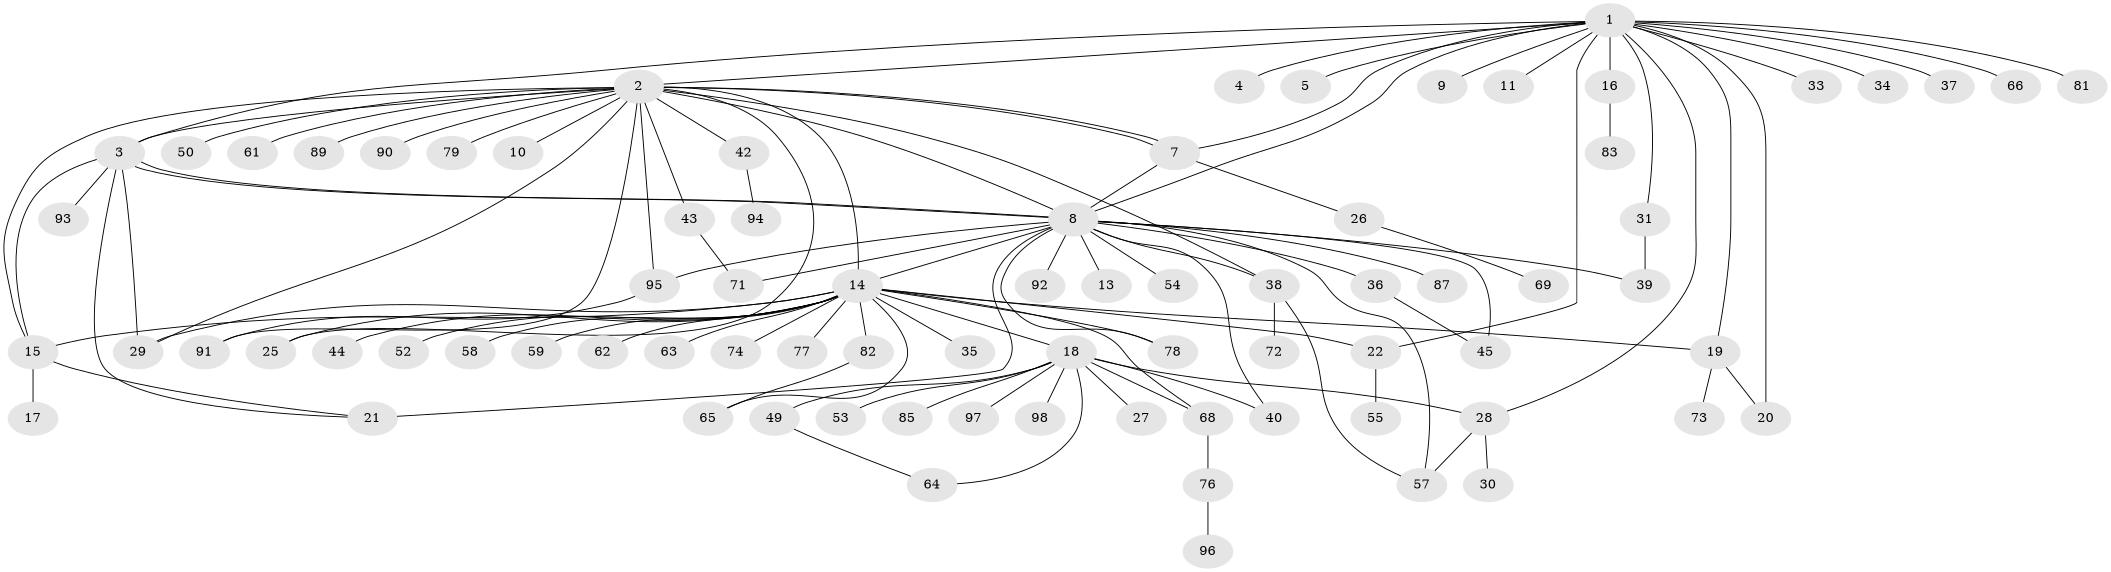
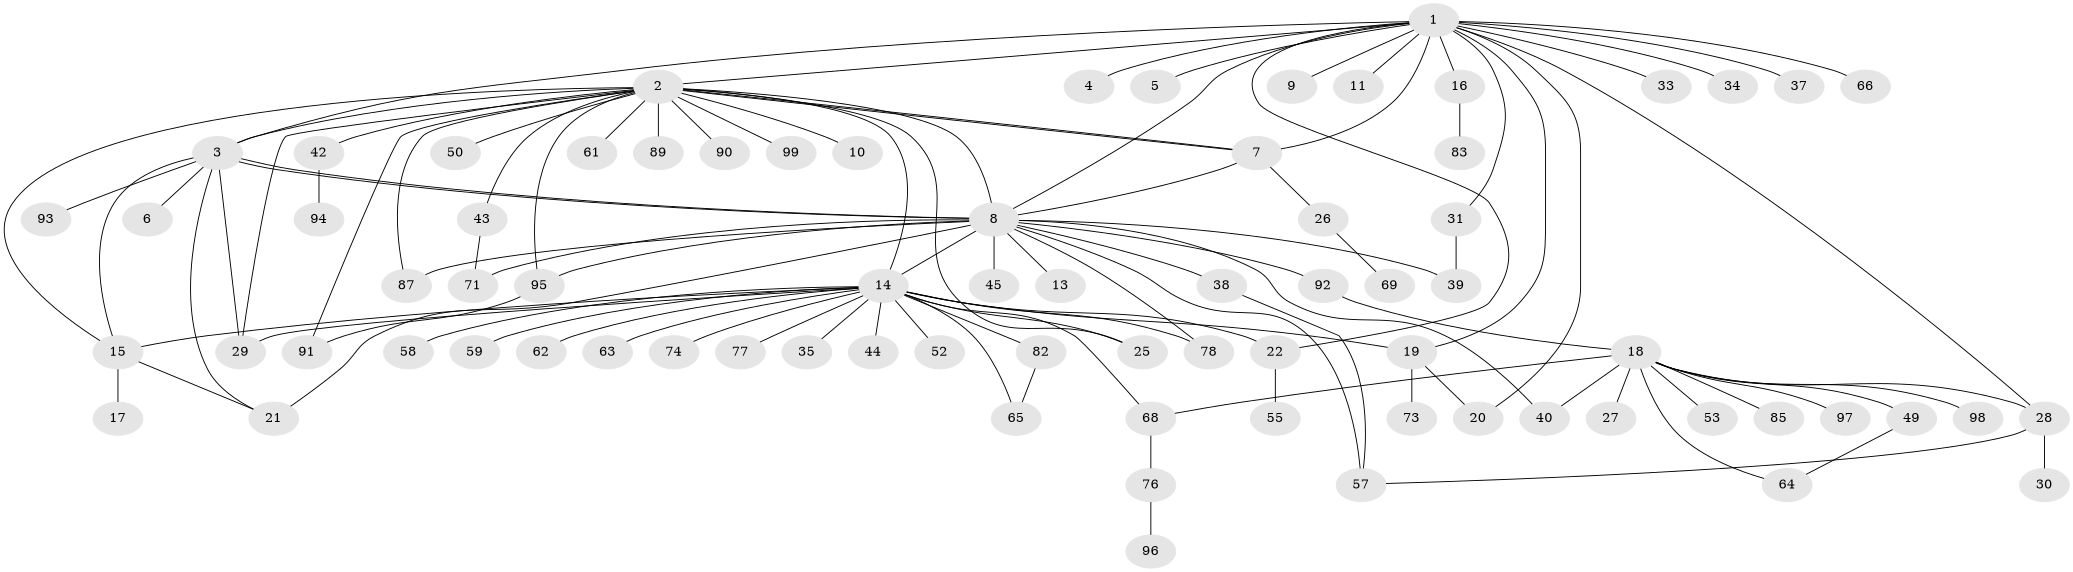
node "81": removed
edge "2" -- "38": now "2" -- "87"
node "79": label "79" -> "99"
node "6": added
node "54": removed
node "36": removed
edge "14" -- "18": now "92" -- "18"
node "72": removed
